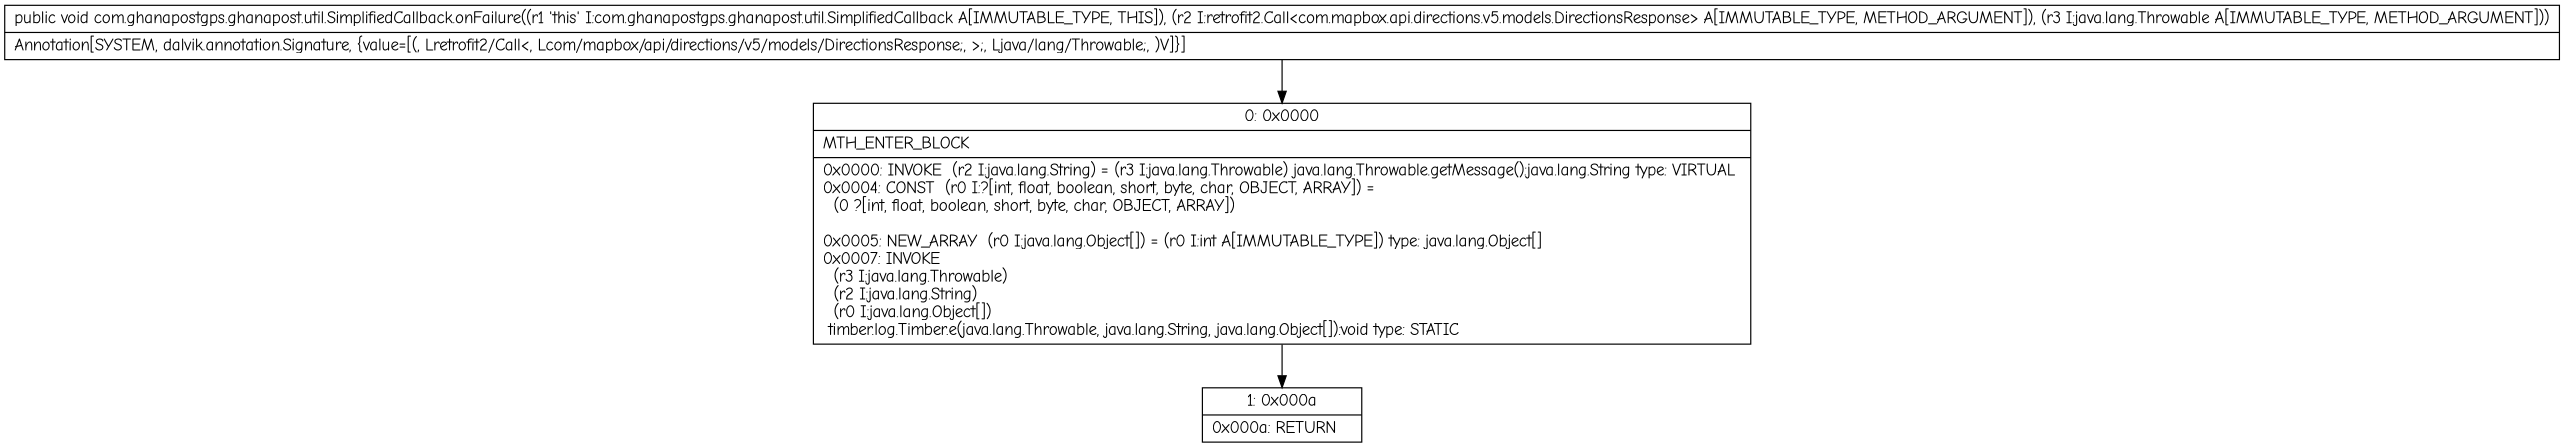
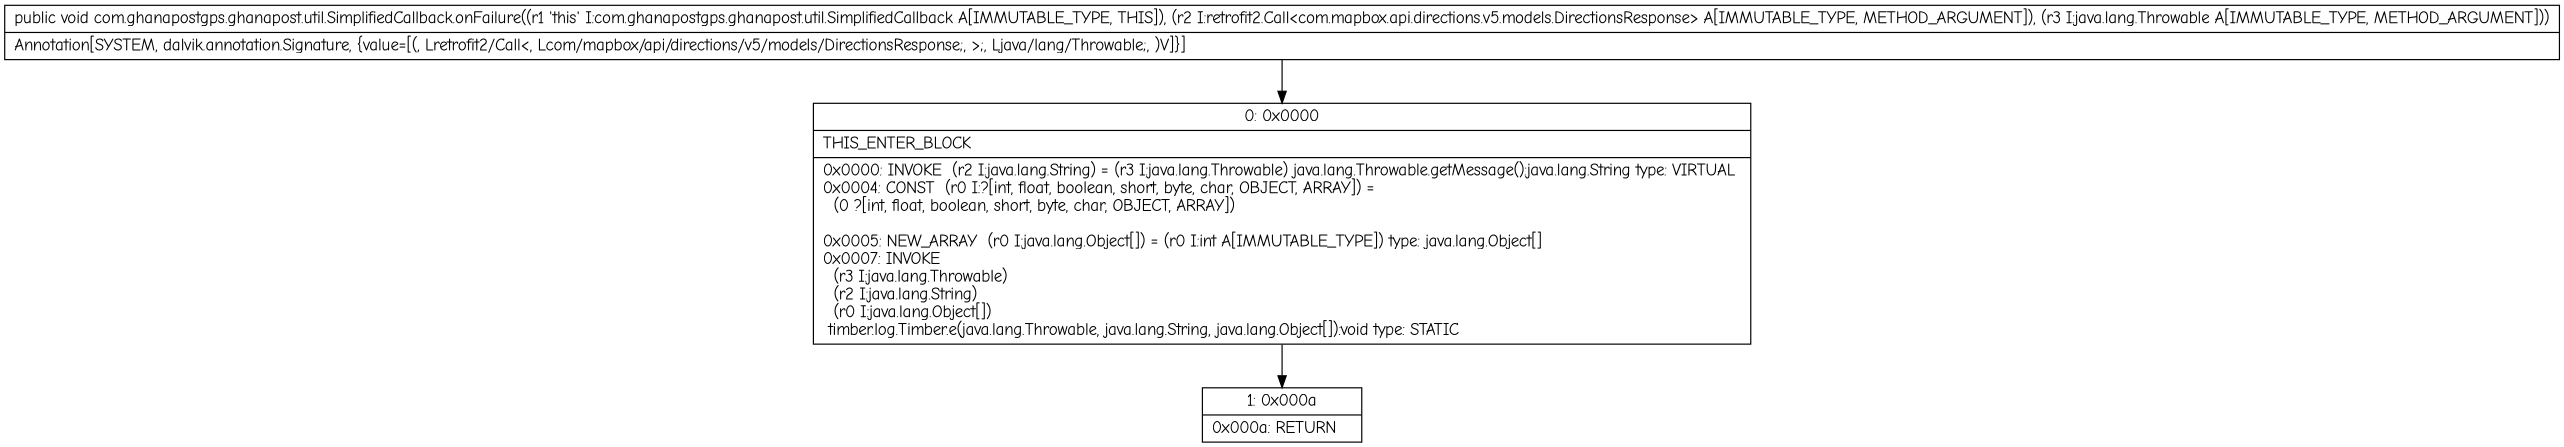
node "0: 0x0000": text "MTH_ENTER_BLOCK" -> "THIS_ENTER_BLOCK"
